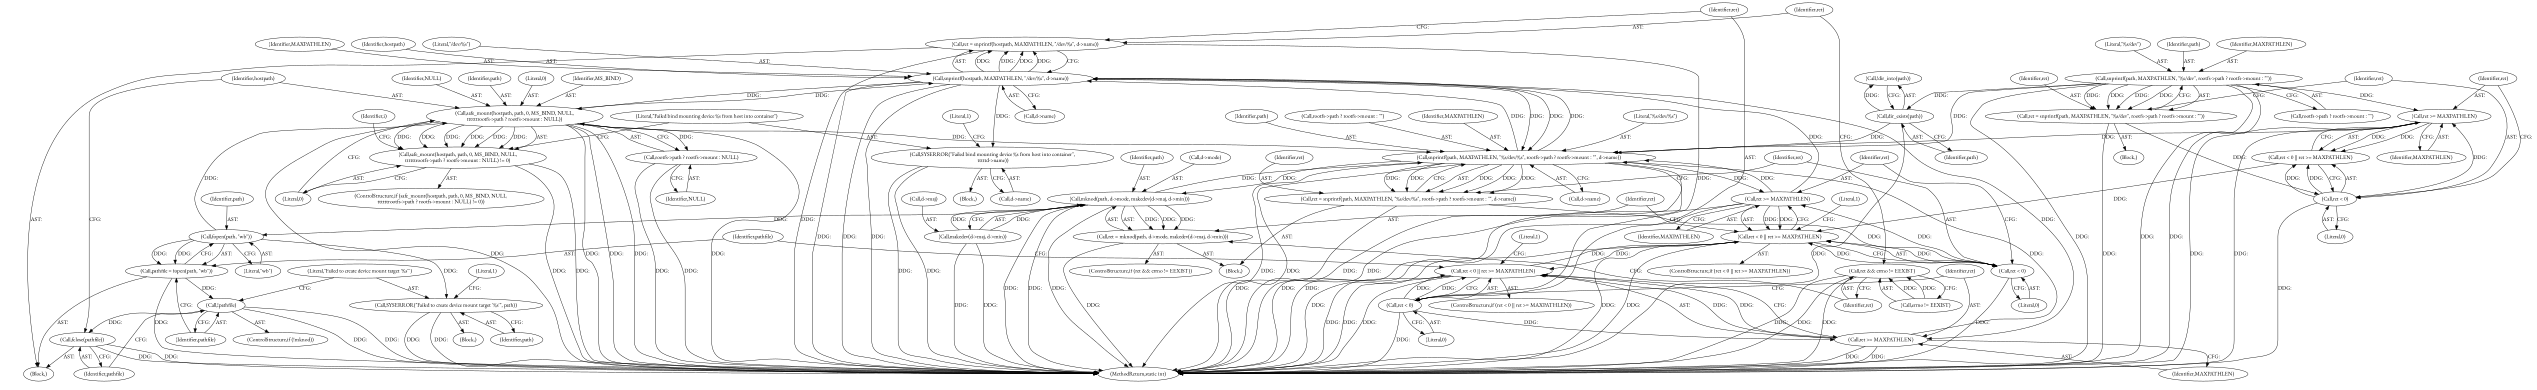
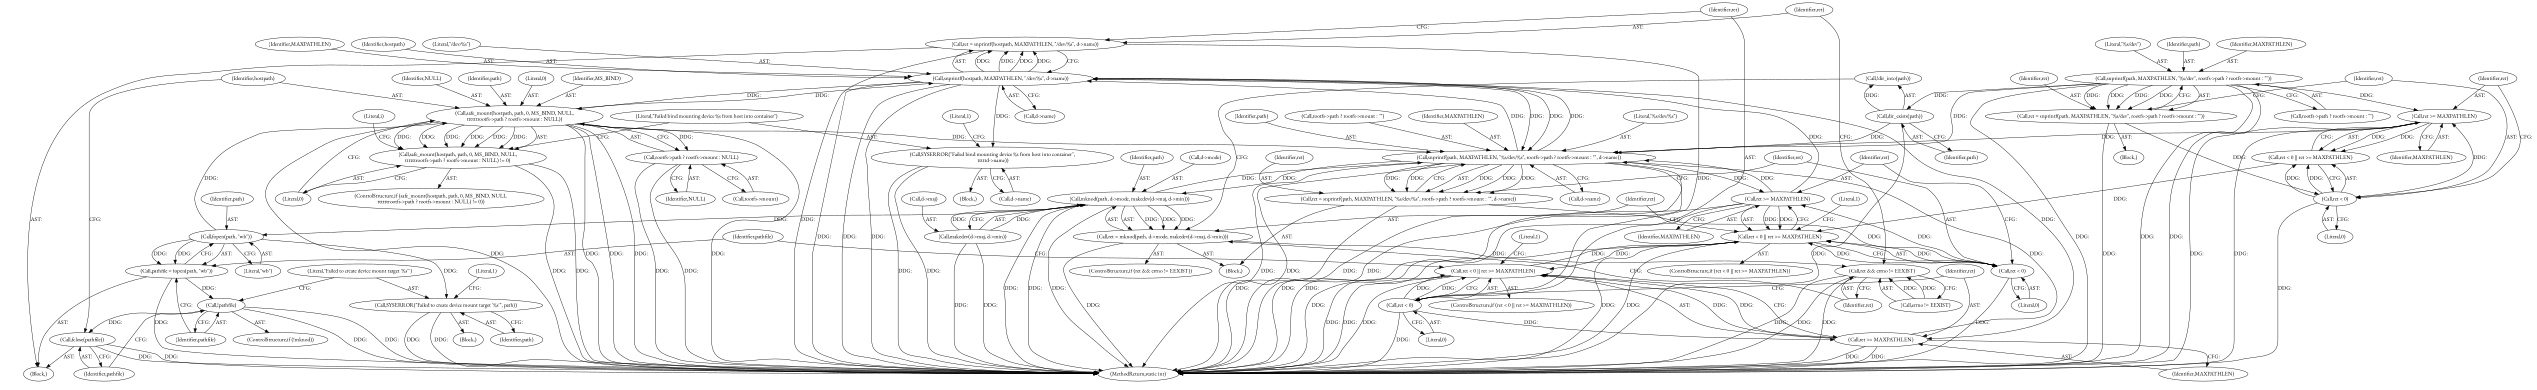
edge "(Call,!dir_into(path))" -> "(Call,dir_exists(path))": now "(Call,!dir_into(path))" -> "(Call,ret = mknod(path, d->mode, makedev(d->maj, d->min)))"
node "(Identifier,i)": label "(Identifier,i)" -> "(Literal,i)"
node "(Call,rootfs->mount)": added
edge "(Call,ret = mknod(path, d->mode, makedev(d->maj, d->min)))" -> "(Call,ret && errno != EEXIST)": added, label "DDG:"
